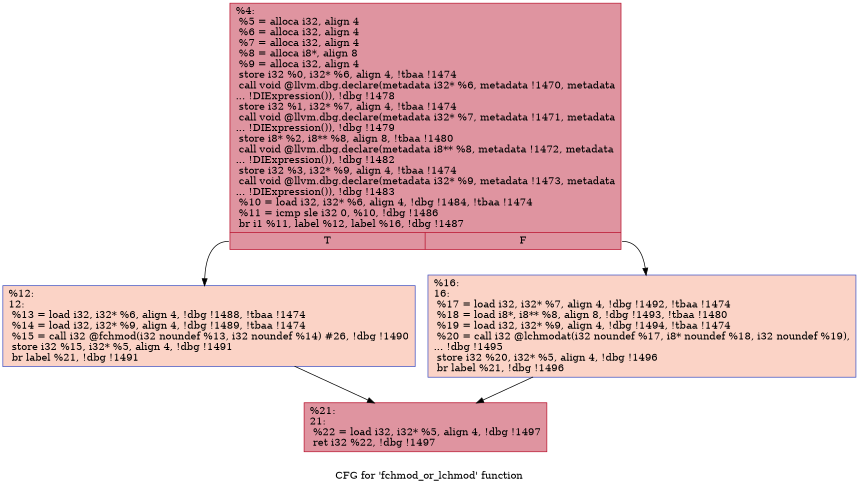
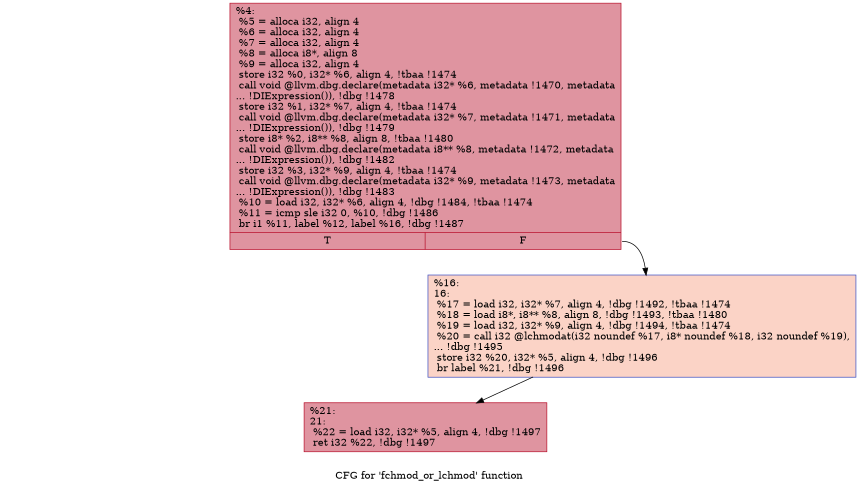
node "%12:": removed
